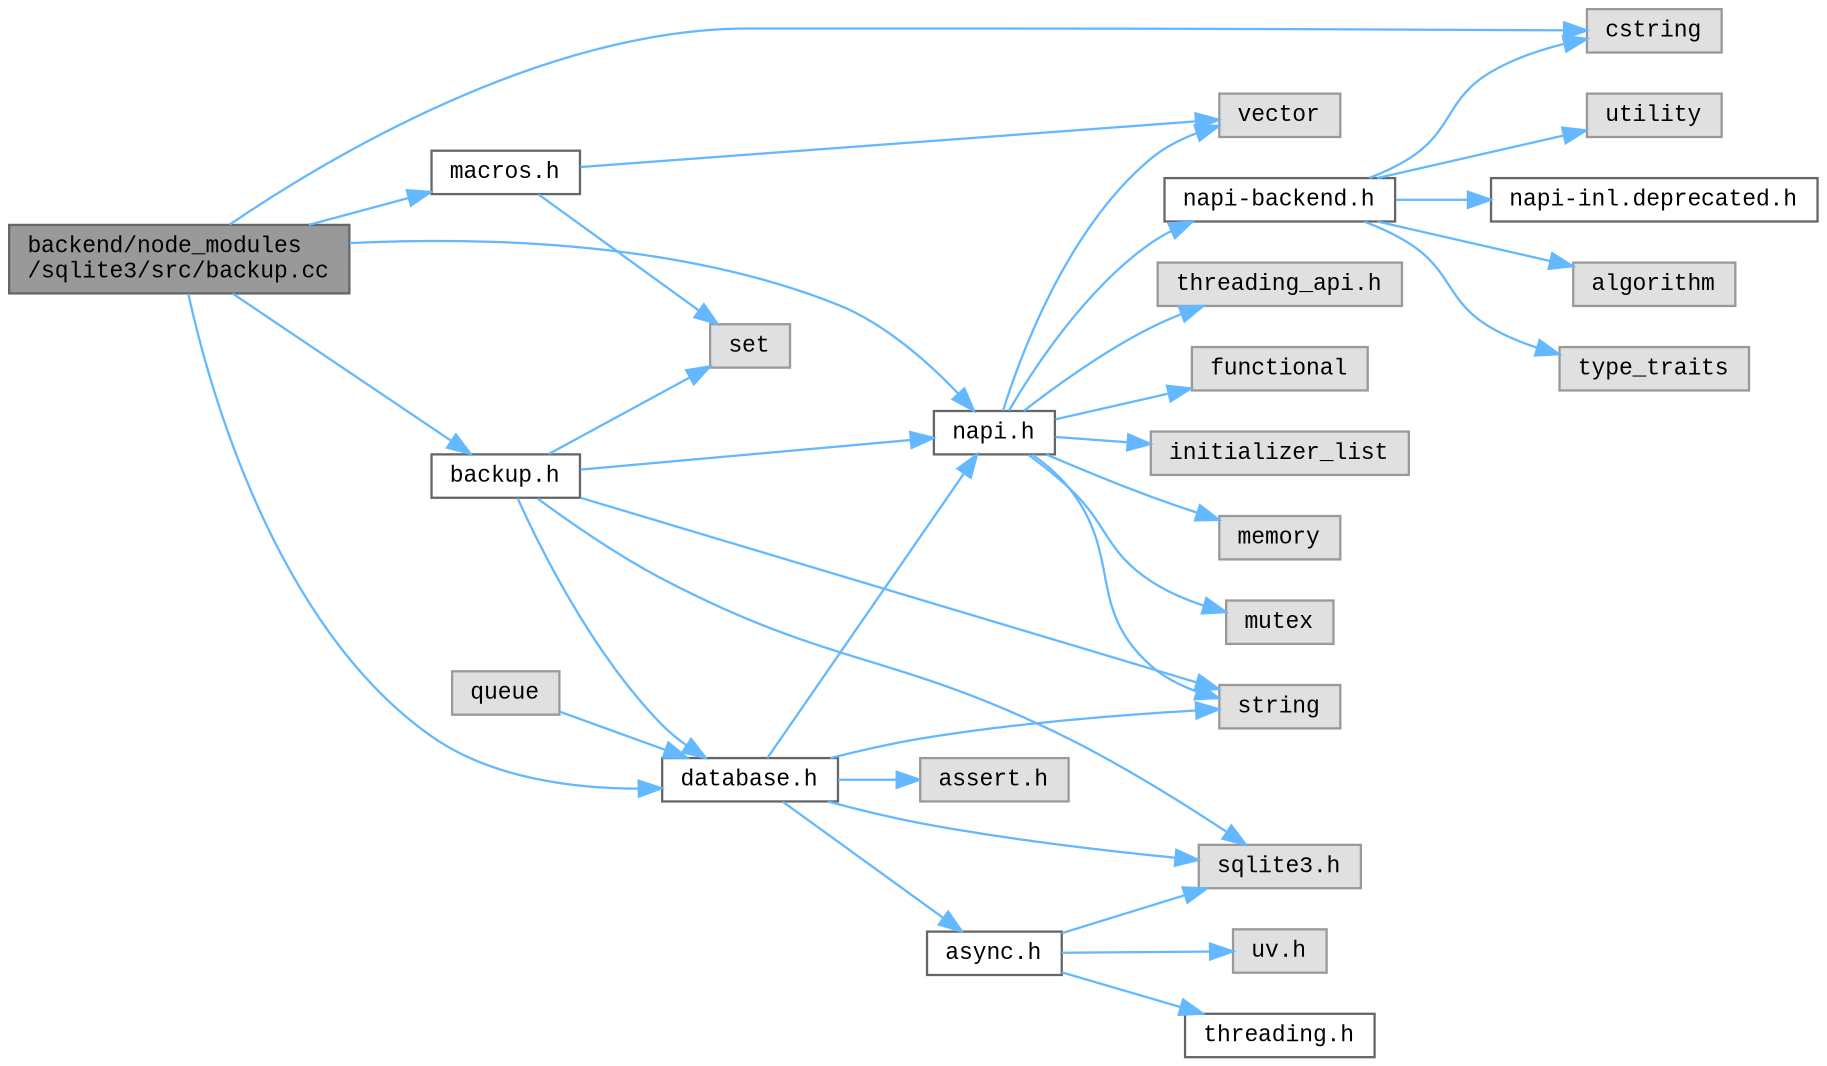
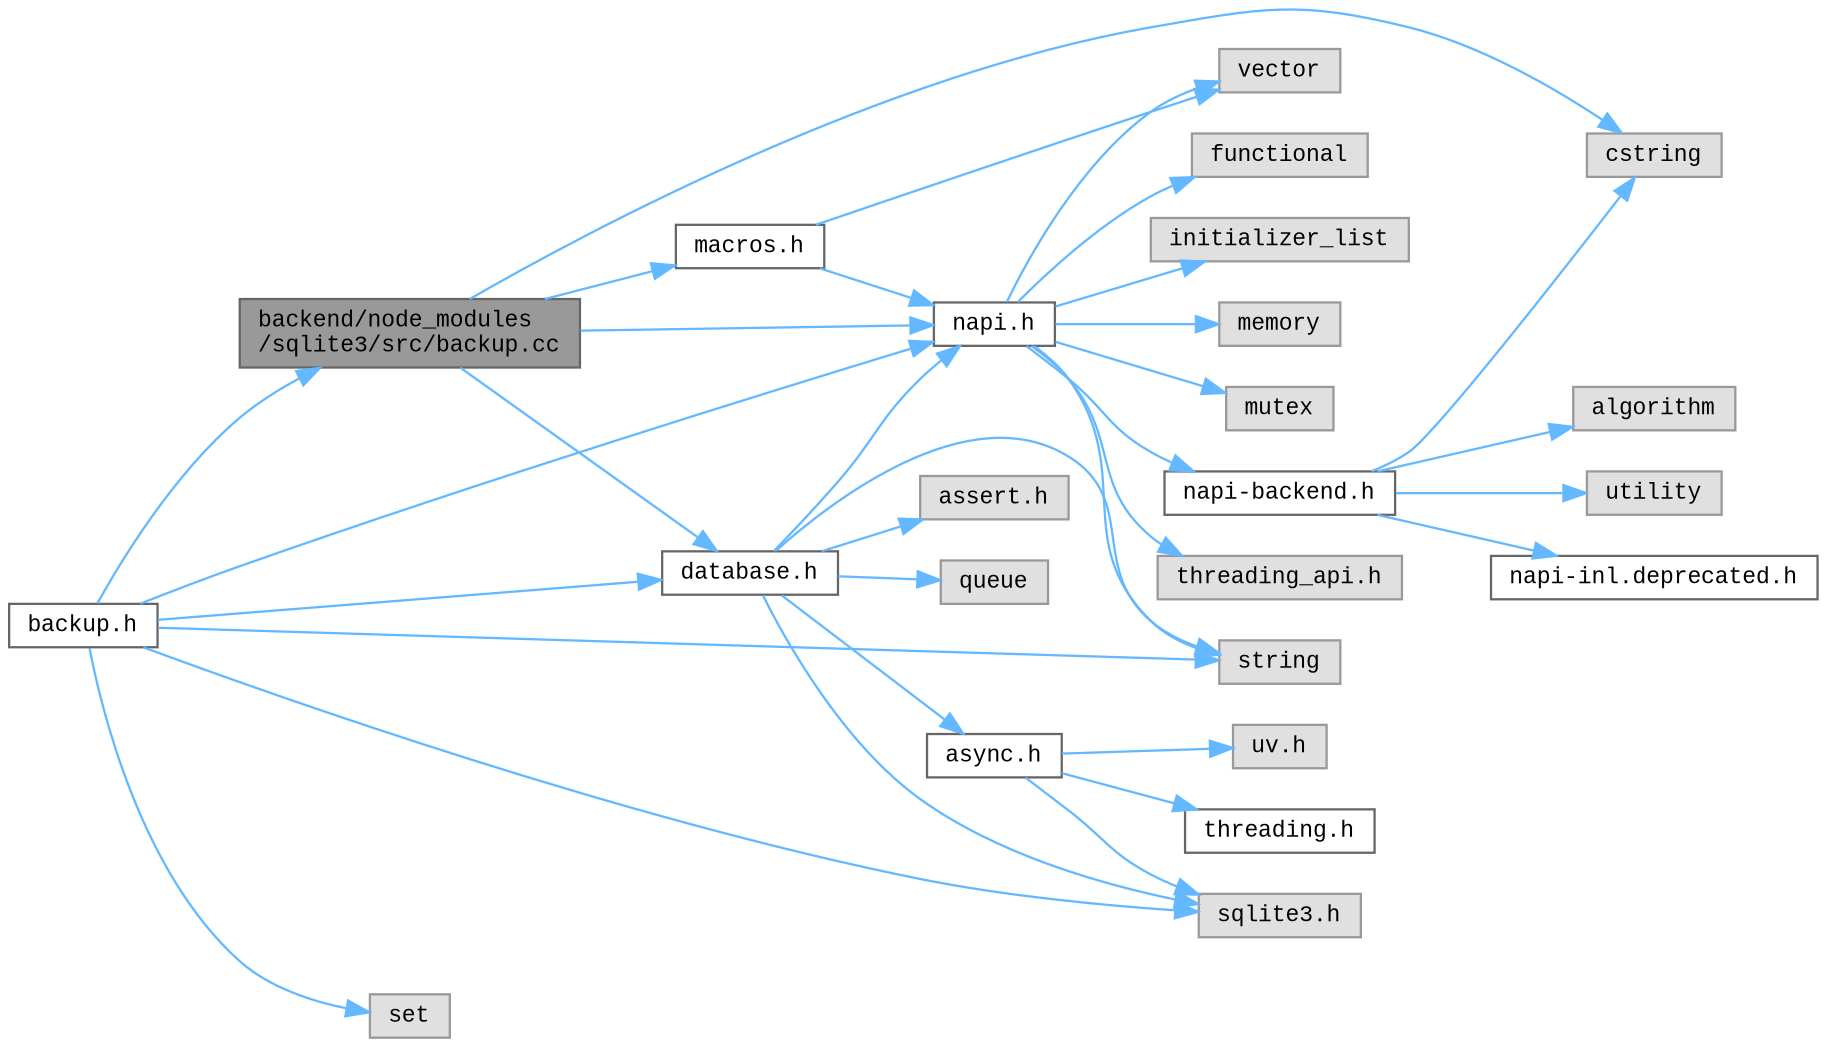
edge "macros.h" -> "set": now "macros.h" -> "napi.h"
edge "backend/node_modules /sqlite3/src/backup.cc" -> "backup.h": reversed
node "type_traits": removed
edge "queue" -> "database.h": reversed
